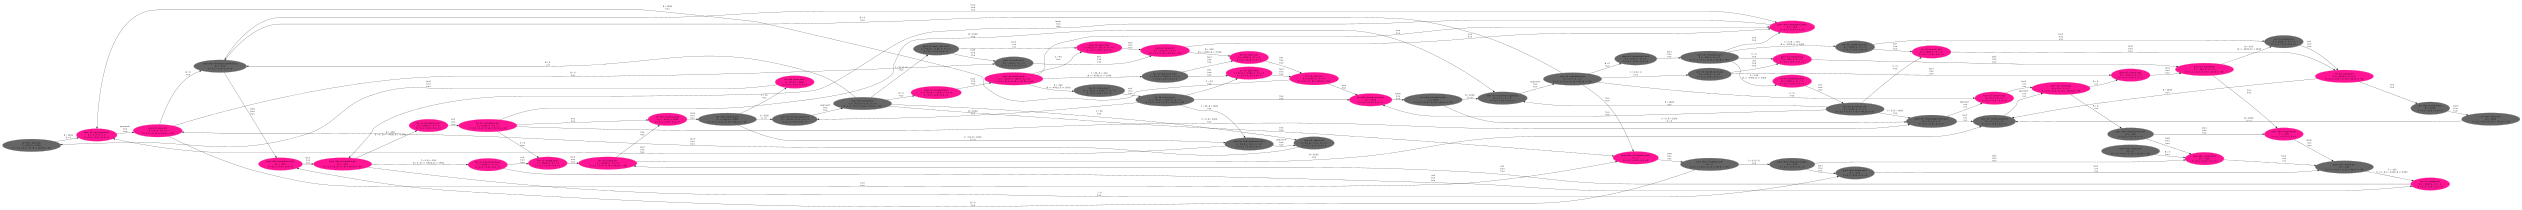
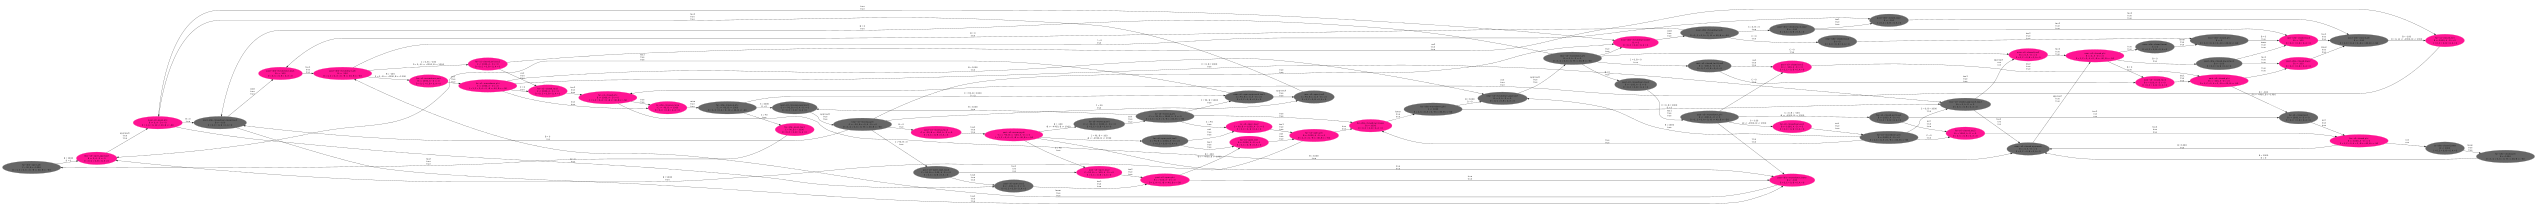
node "near~idle~closed,tau2 B >= 0 D = 0, C = 0, B = 0, A = 0": added
node "near~idle~closed,lower B >= 0 D = 0, C = 0, B = 0, A = 0": added
